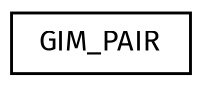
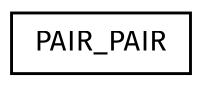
node "GIM_PAIR": label "GIM_PAIR" -> "PAIR_PAIR"
